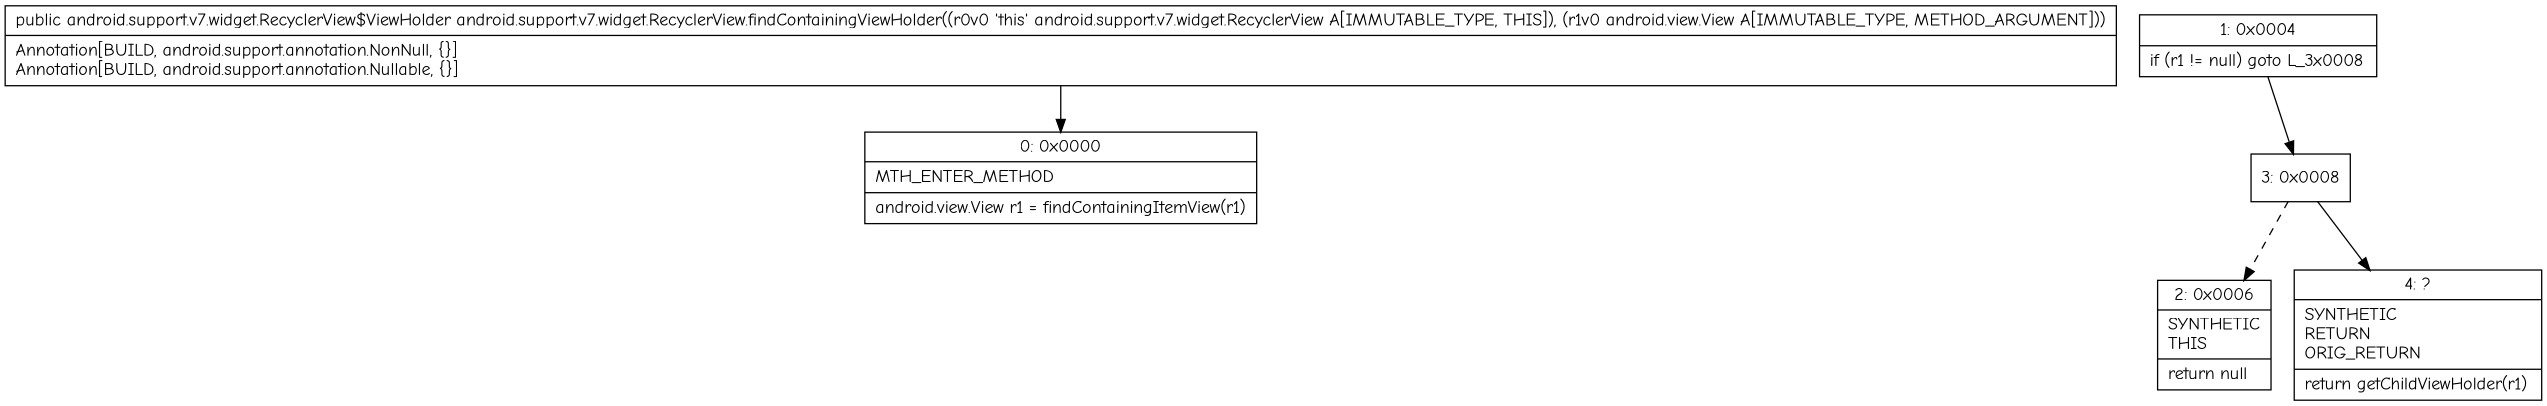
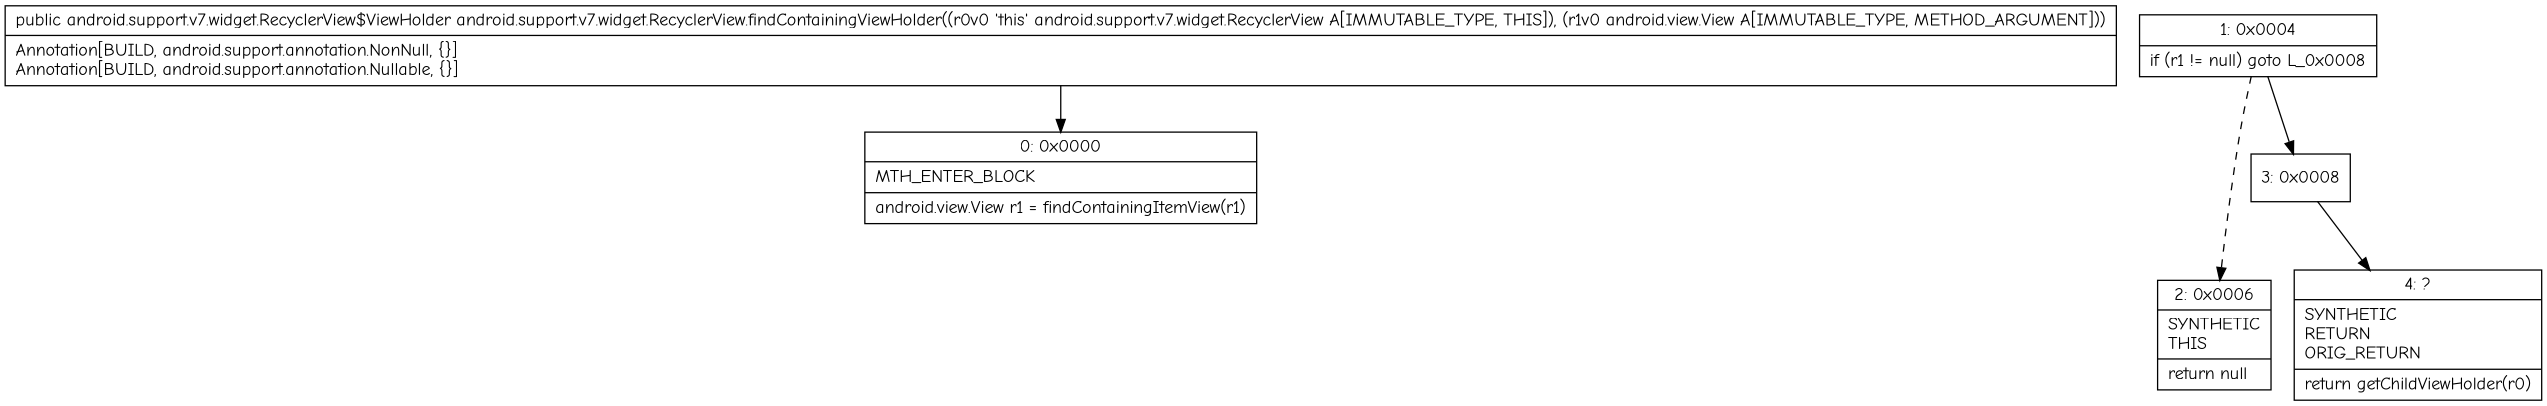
node "1: 0x0004": text "if (r1 != null) goto L_3x0008" -> "if (r1 != null) goto L_0x0008"
node "0: 0x0000": text "MTH_ENTER_METHOD" -> "MTH_ENTER_BLOCK"
edge "3: 0x0008" -> "2: 0x0006": now "1: 0x0004" -> "2: 0x0006"
node "4: ?": text "return getChildViewHolder(r1)" -> "return getChildViewHolder(r0)"
